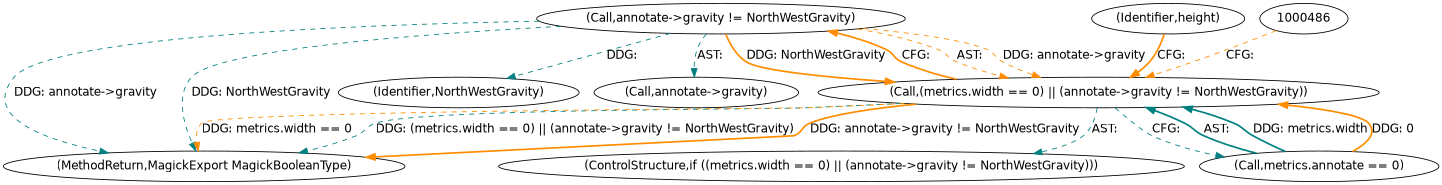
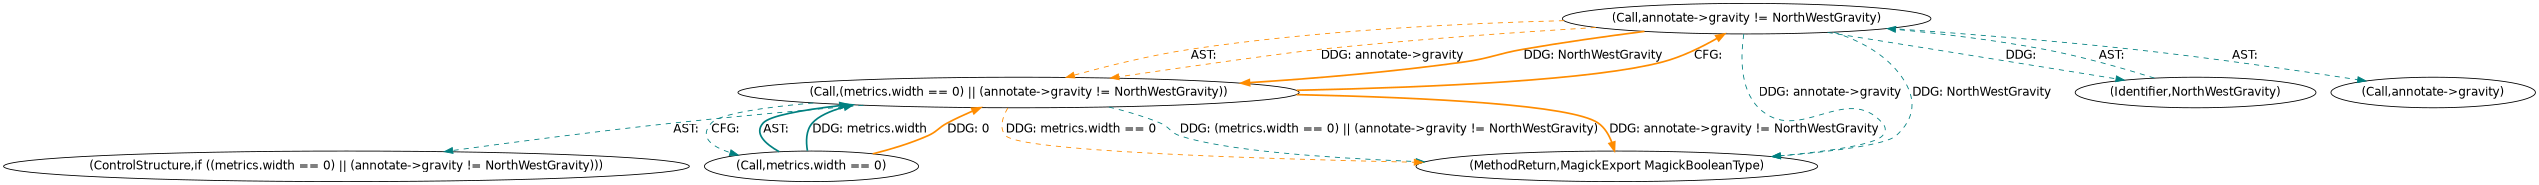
node "(Identifier,height)": removed
node "1000486": removed
edge "(Identifier,NorthWestGravity)" -> "(Call,annotate->gravity != NorthWestGravity)": added, label "AST:"
node "(Call,metrics.annotate == 0)": label "(Call,metrics.annotate == 0)" -> "(Call,metrics.width == 0)"
